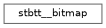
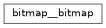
node "stbtt__bitmap": label "stbtt__bitmap" -> "bitmap__bitmap"
